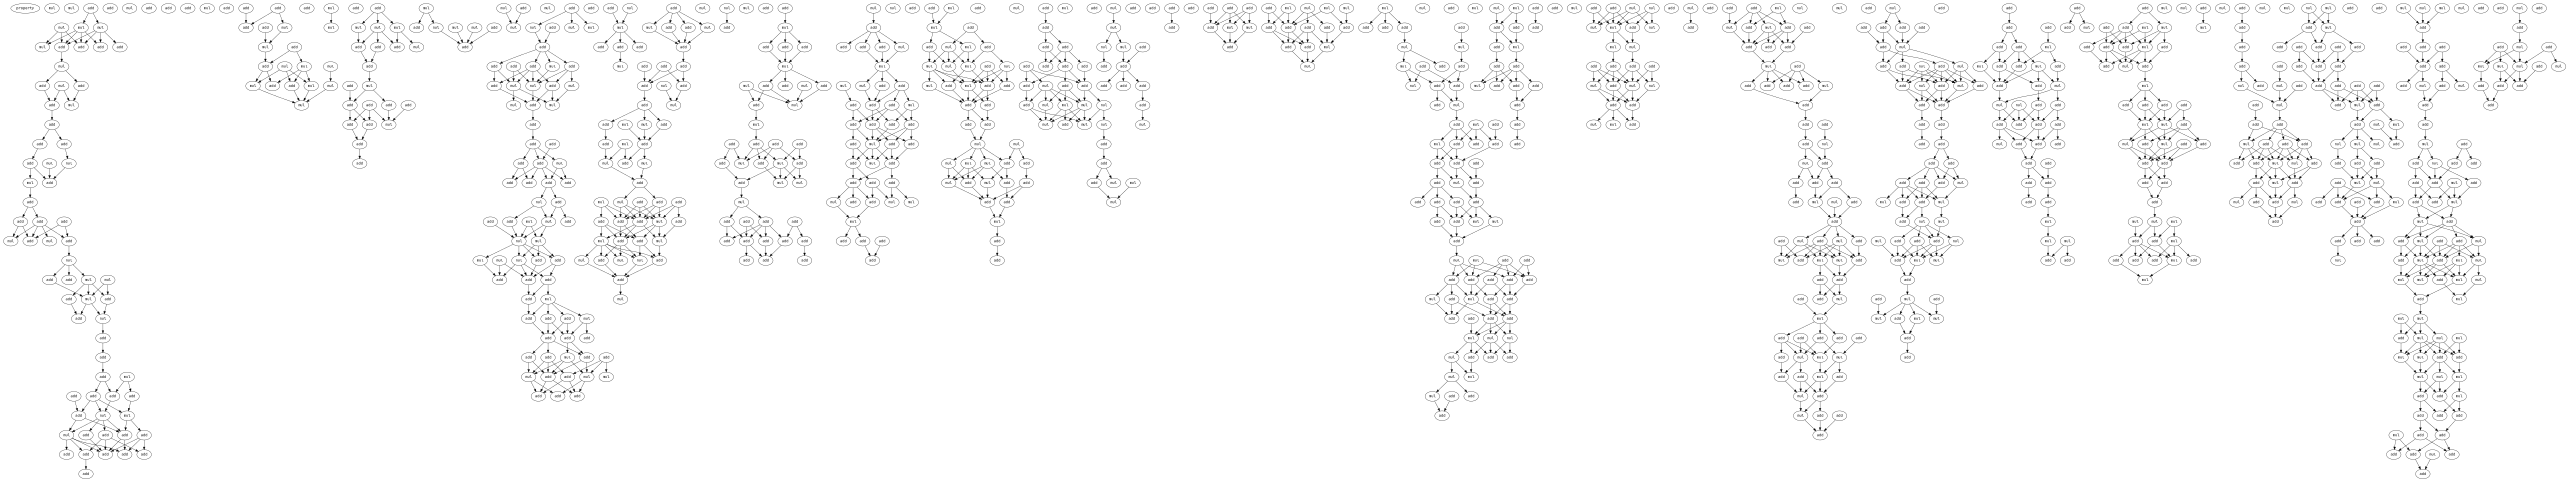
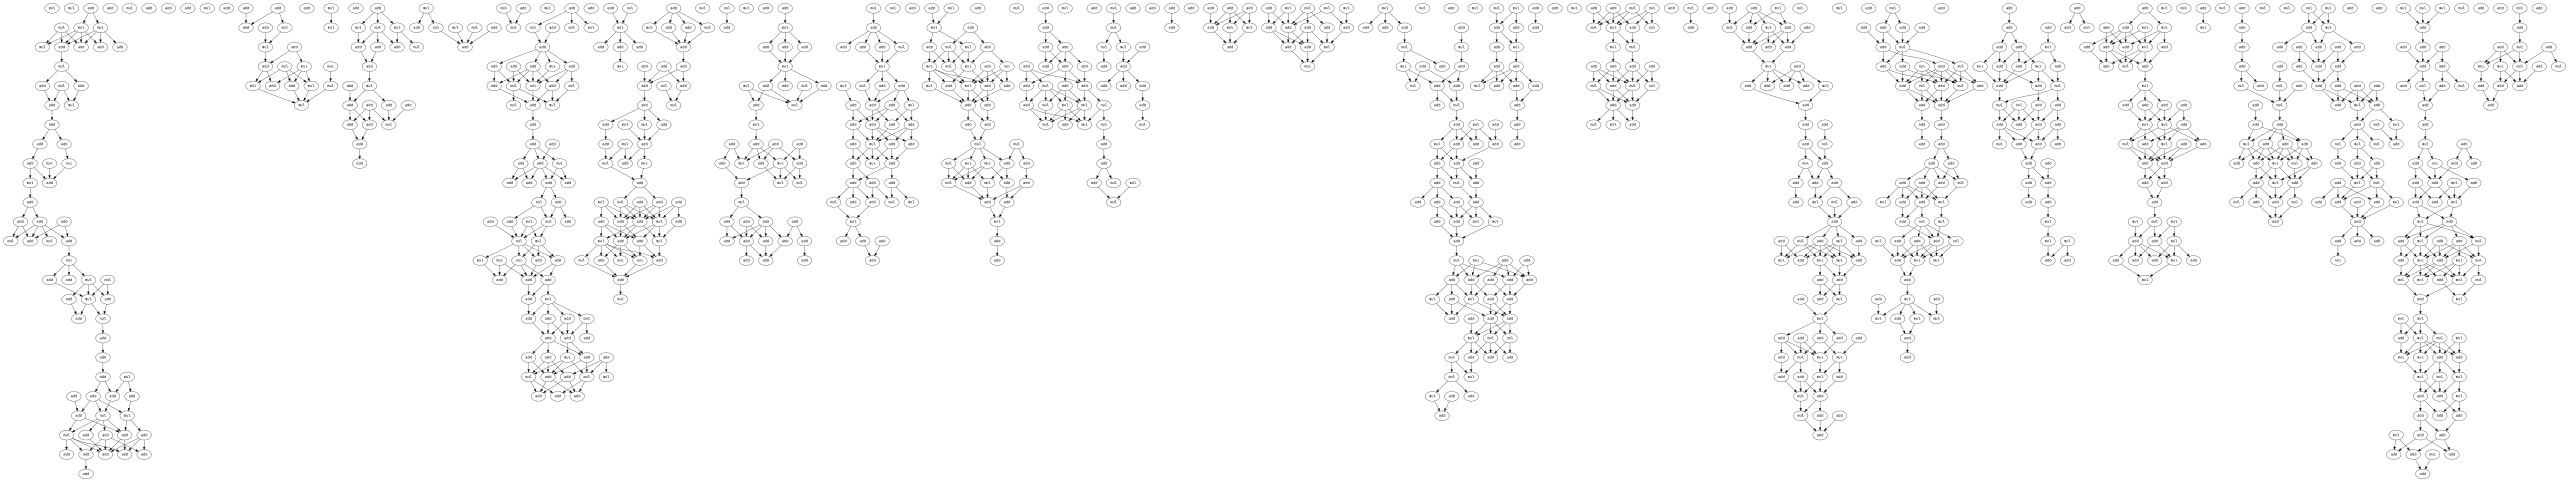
node "property": removed
